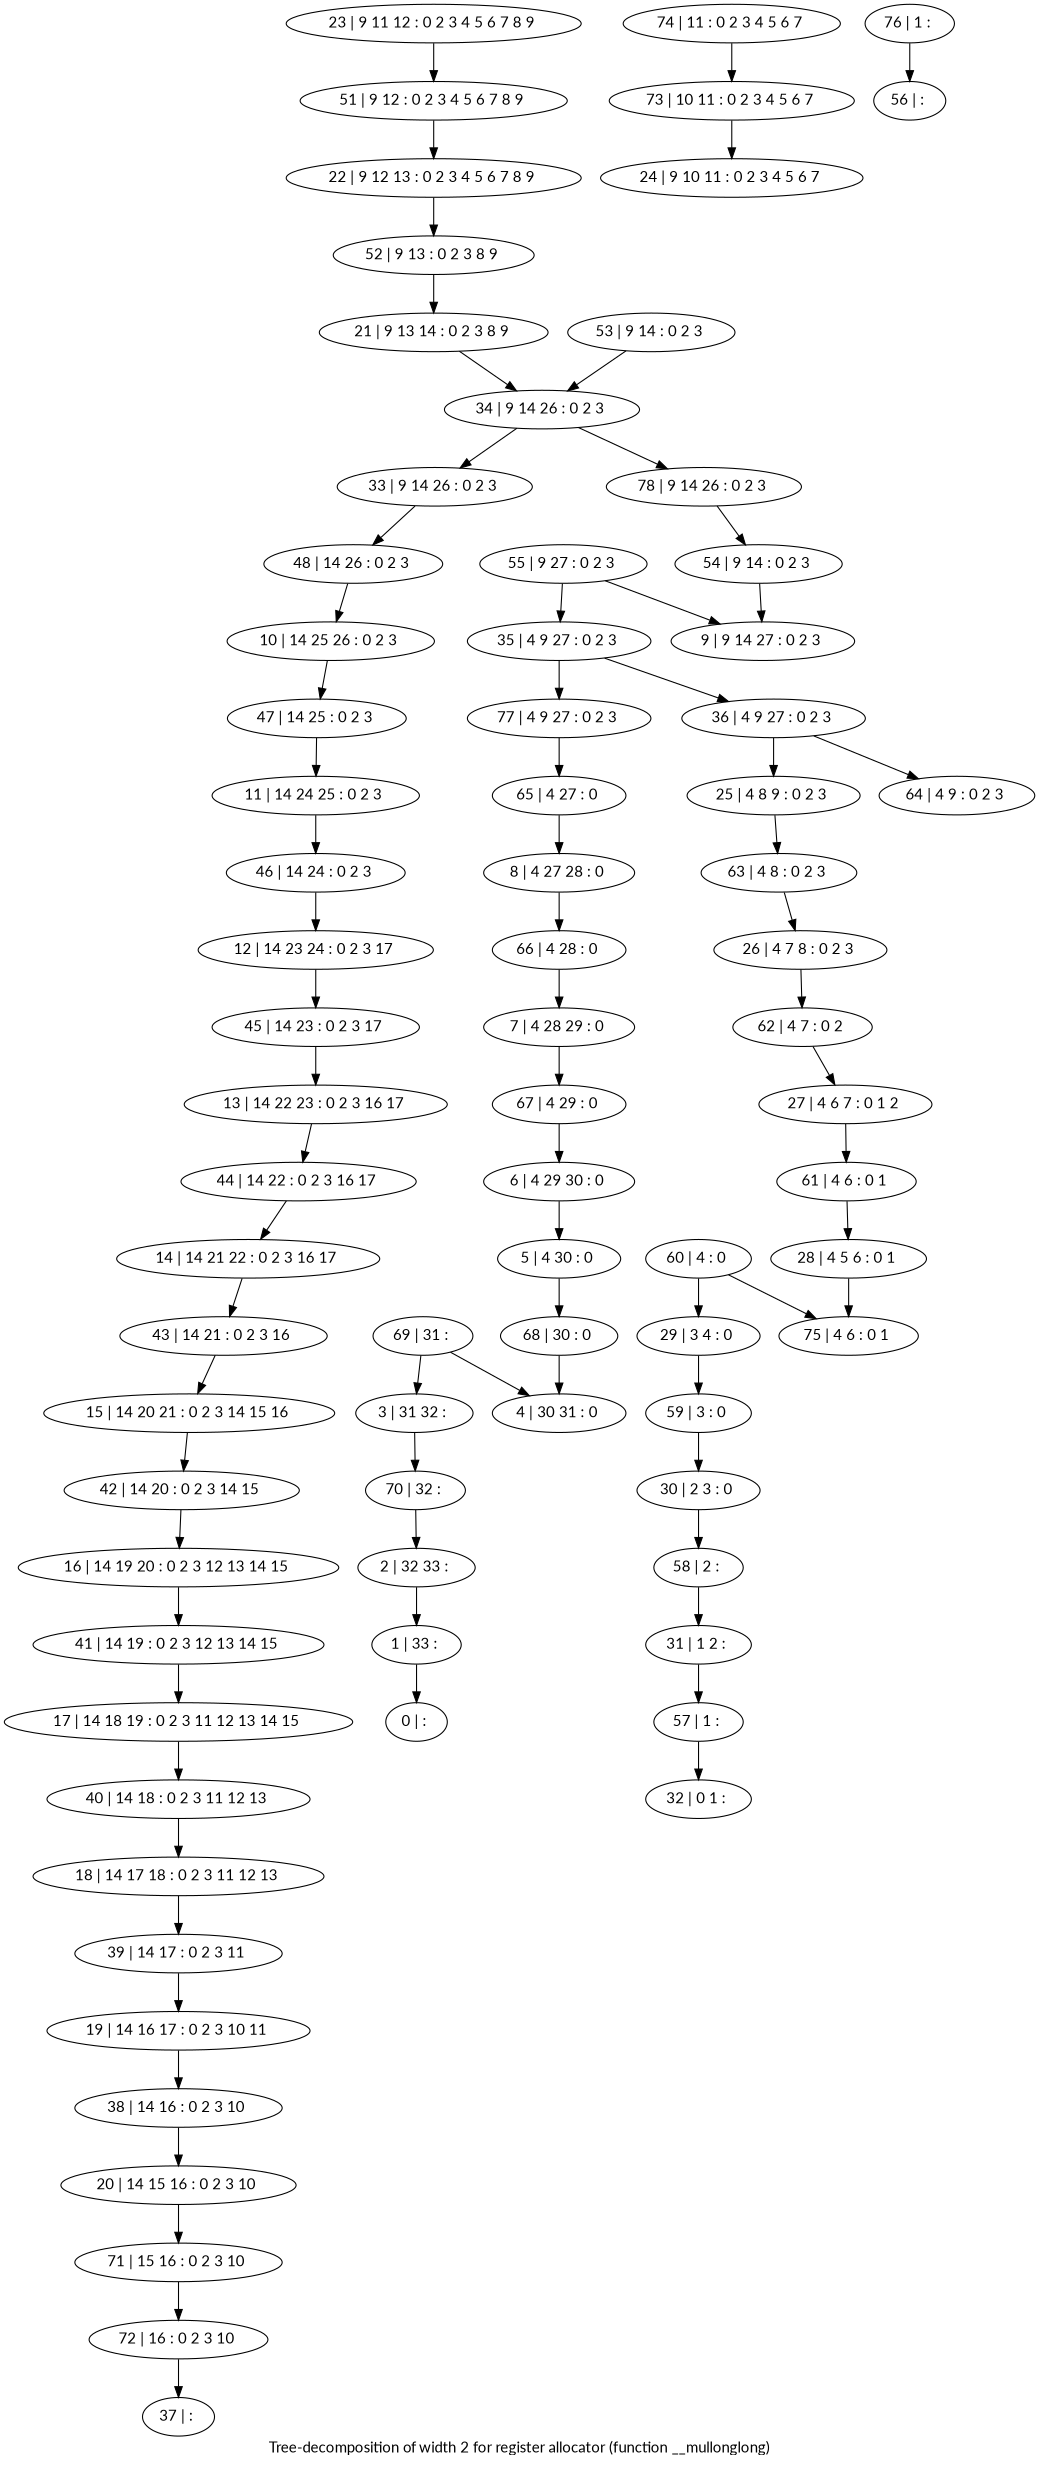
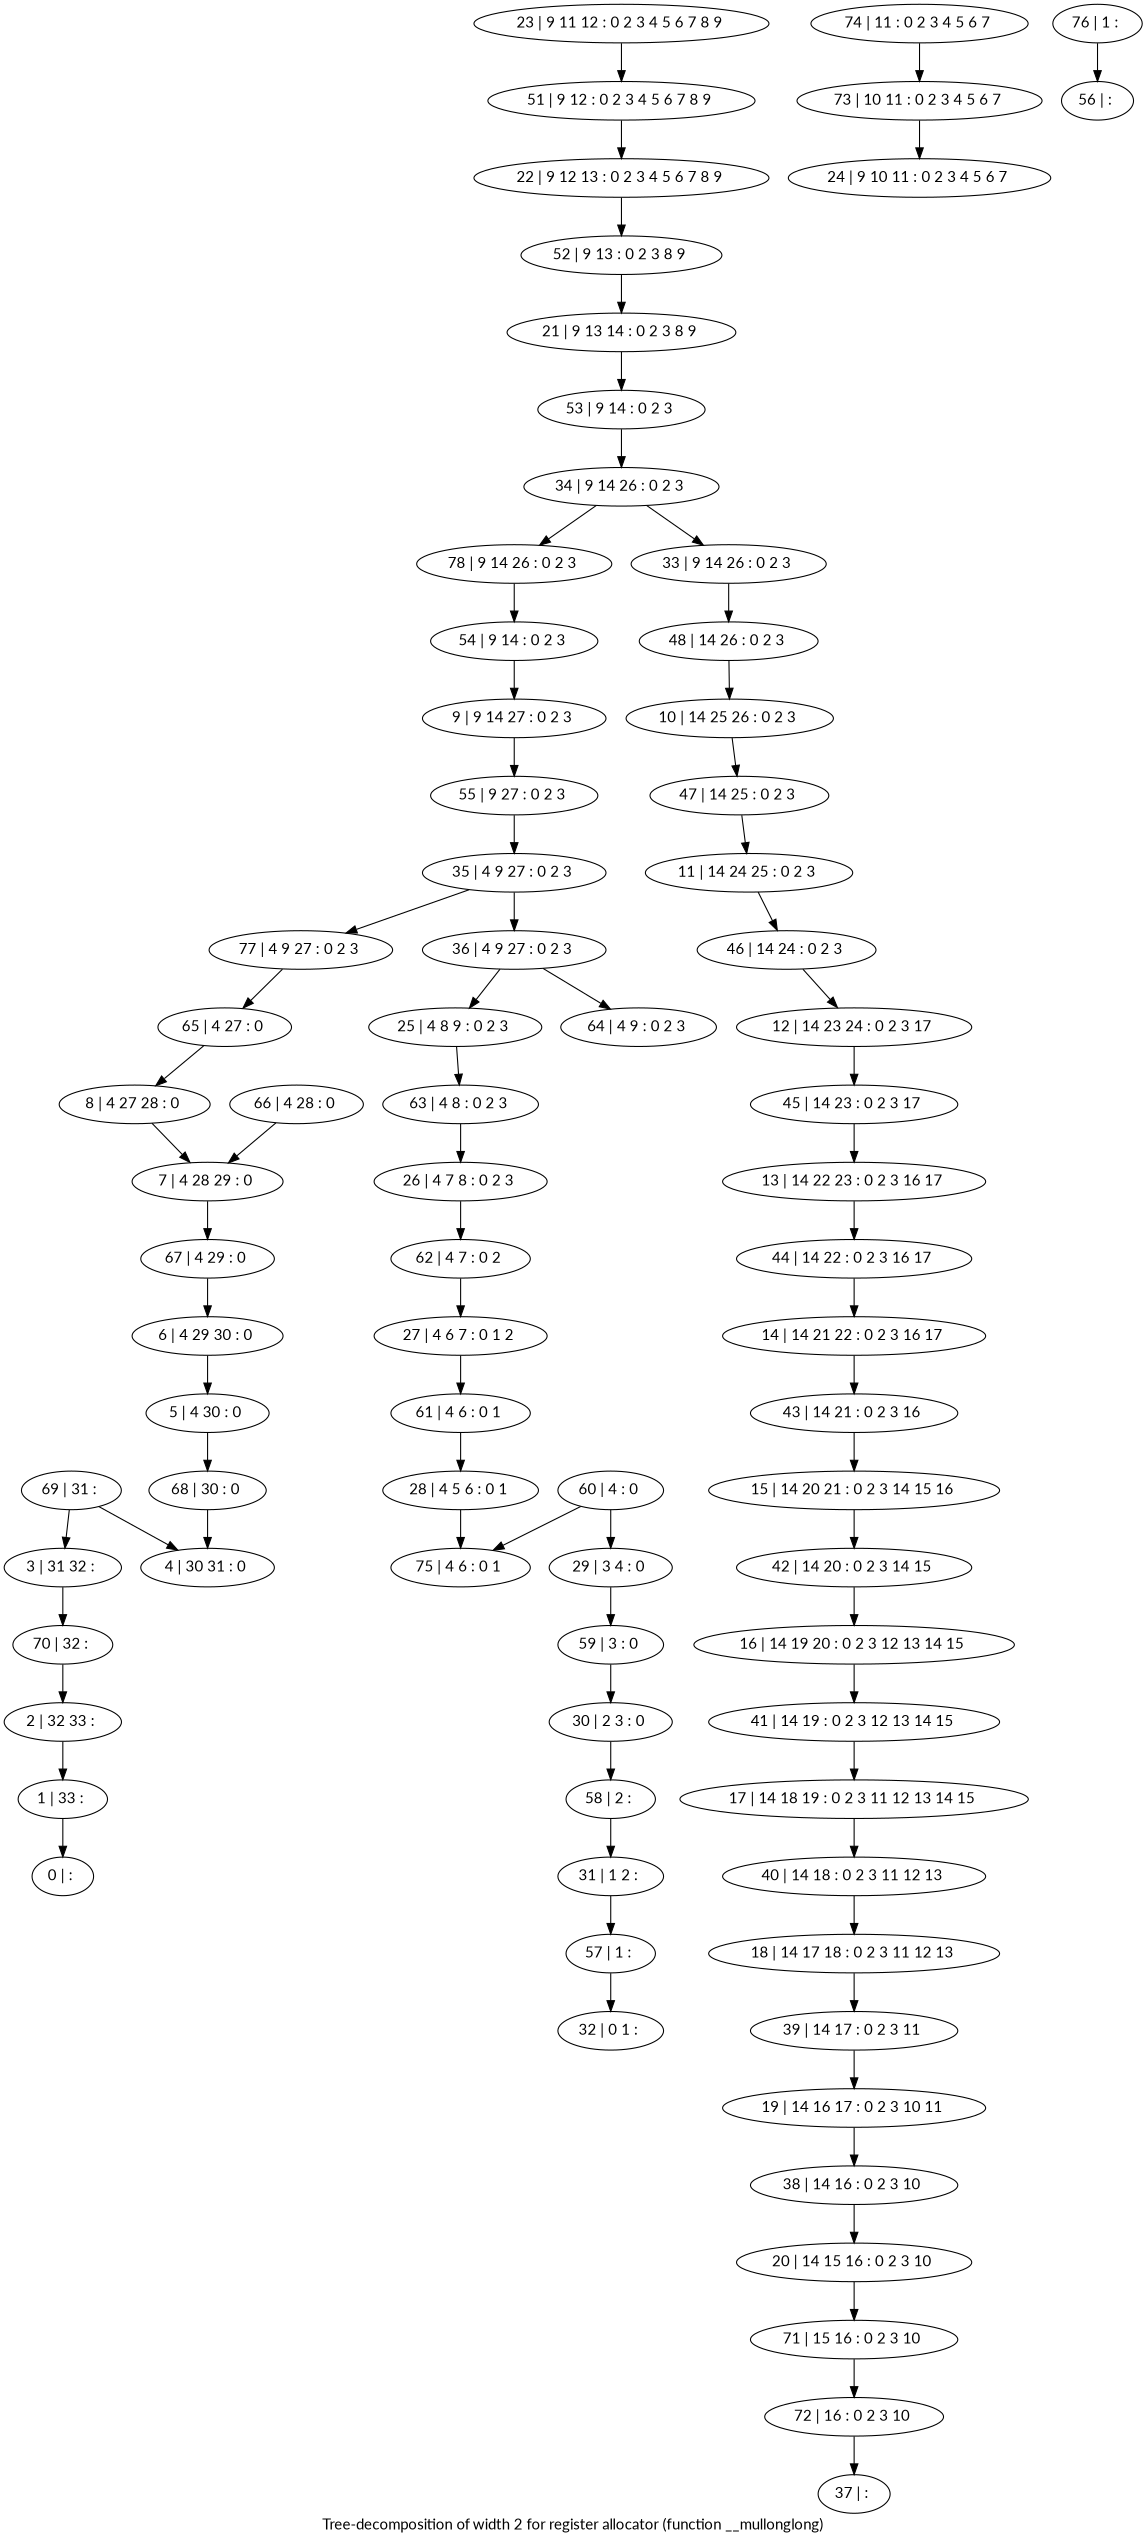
edge "21 | 9 13 14 : 0 2 3 8 9" -> "34 | 9 14 26 : 0 2 3": now "21 | 9 13 14 : 0 2 3 8 9" -> "53 | 9 14 : 0 2 3"
edge "55 | 9 27 : 0 2 3" -> "9 | 9 14 27 : 0 2 3": reversed
edge "8 | 4 27 28 : 0" -> "66 | 4 28 : 0": now "8 | 4 27 28 : 0" -> "7 | 4 28 29 : 0"
